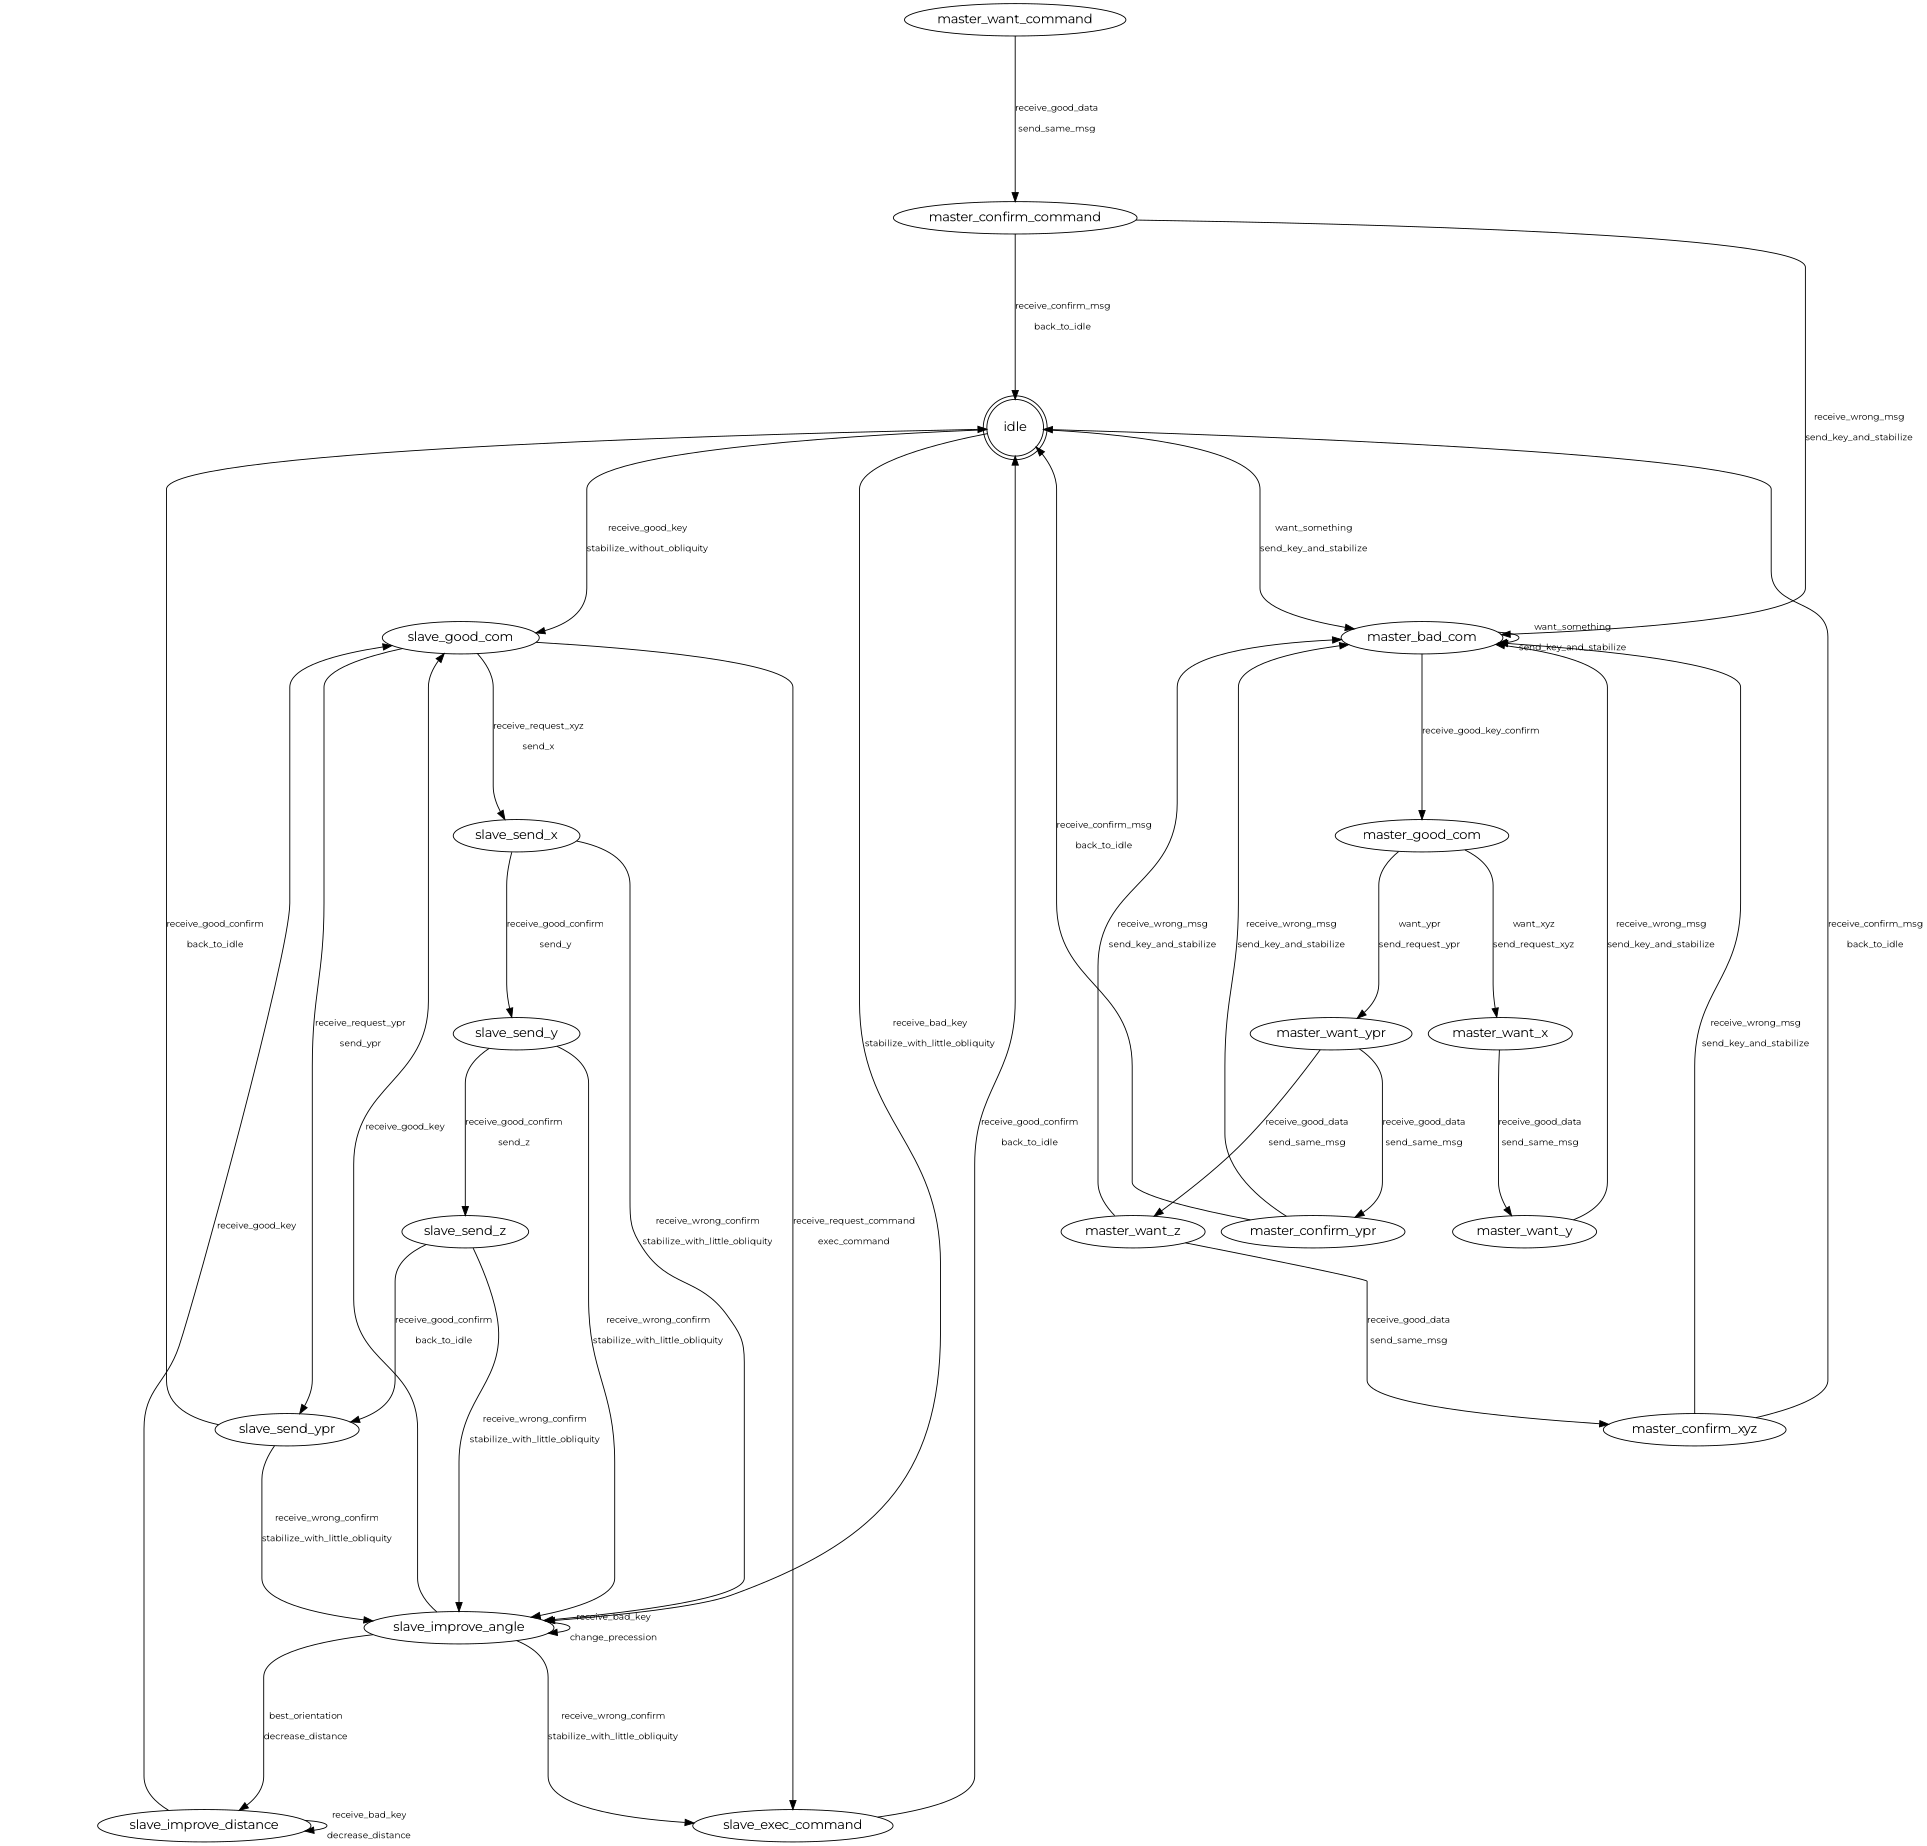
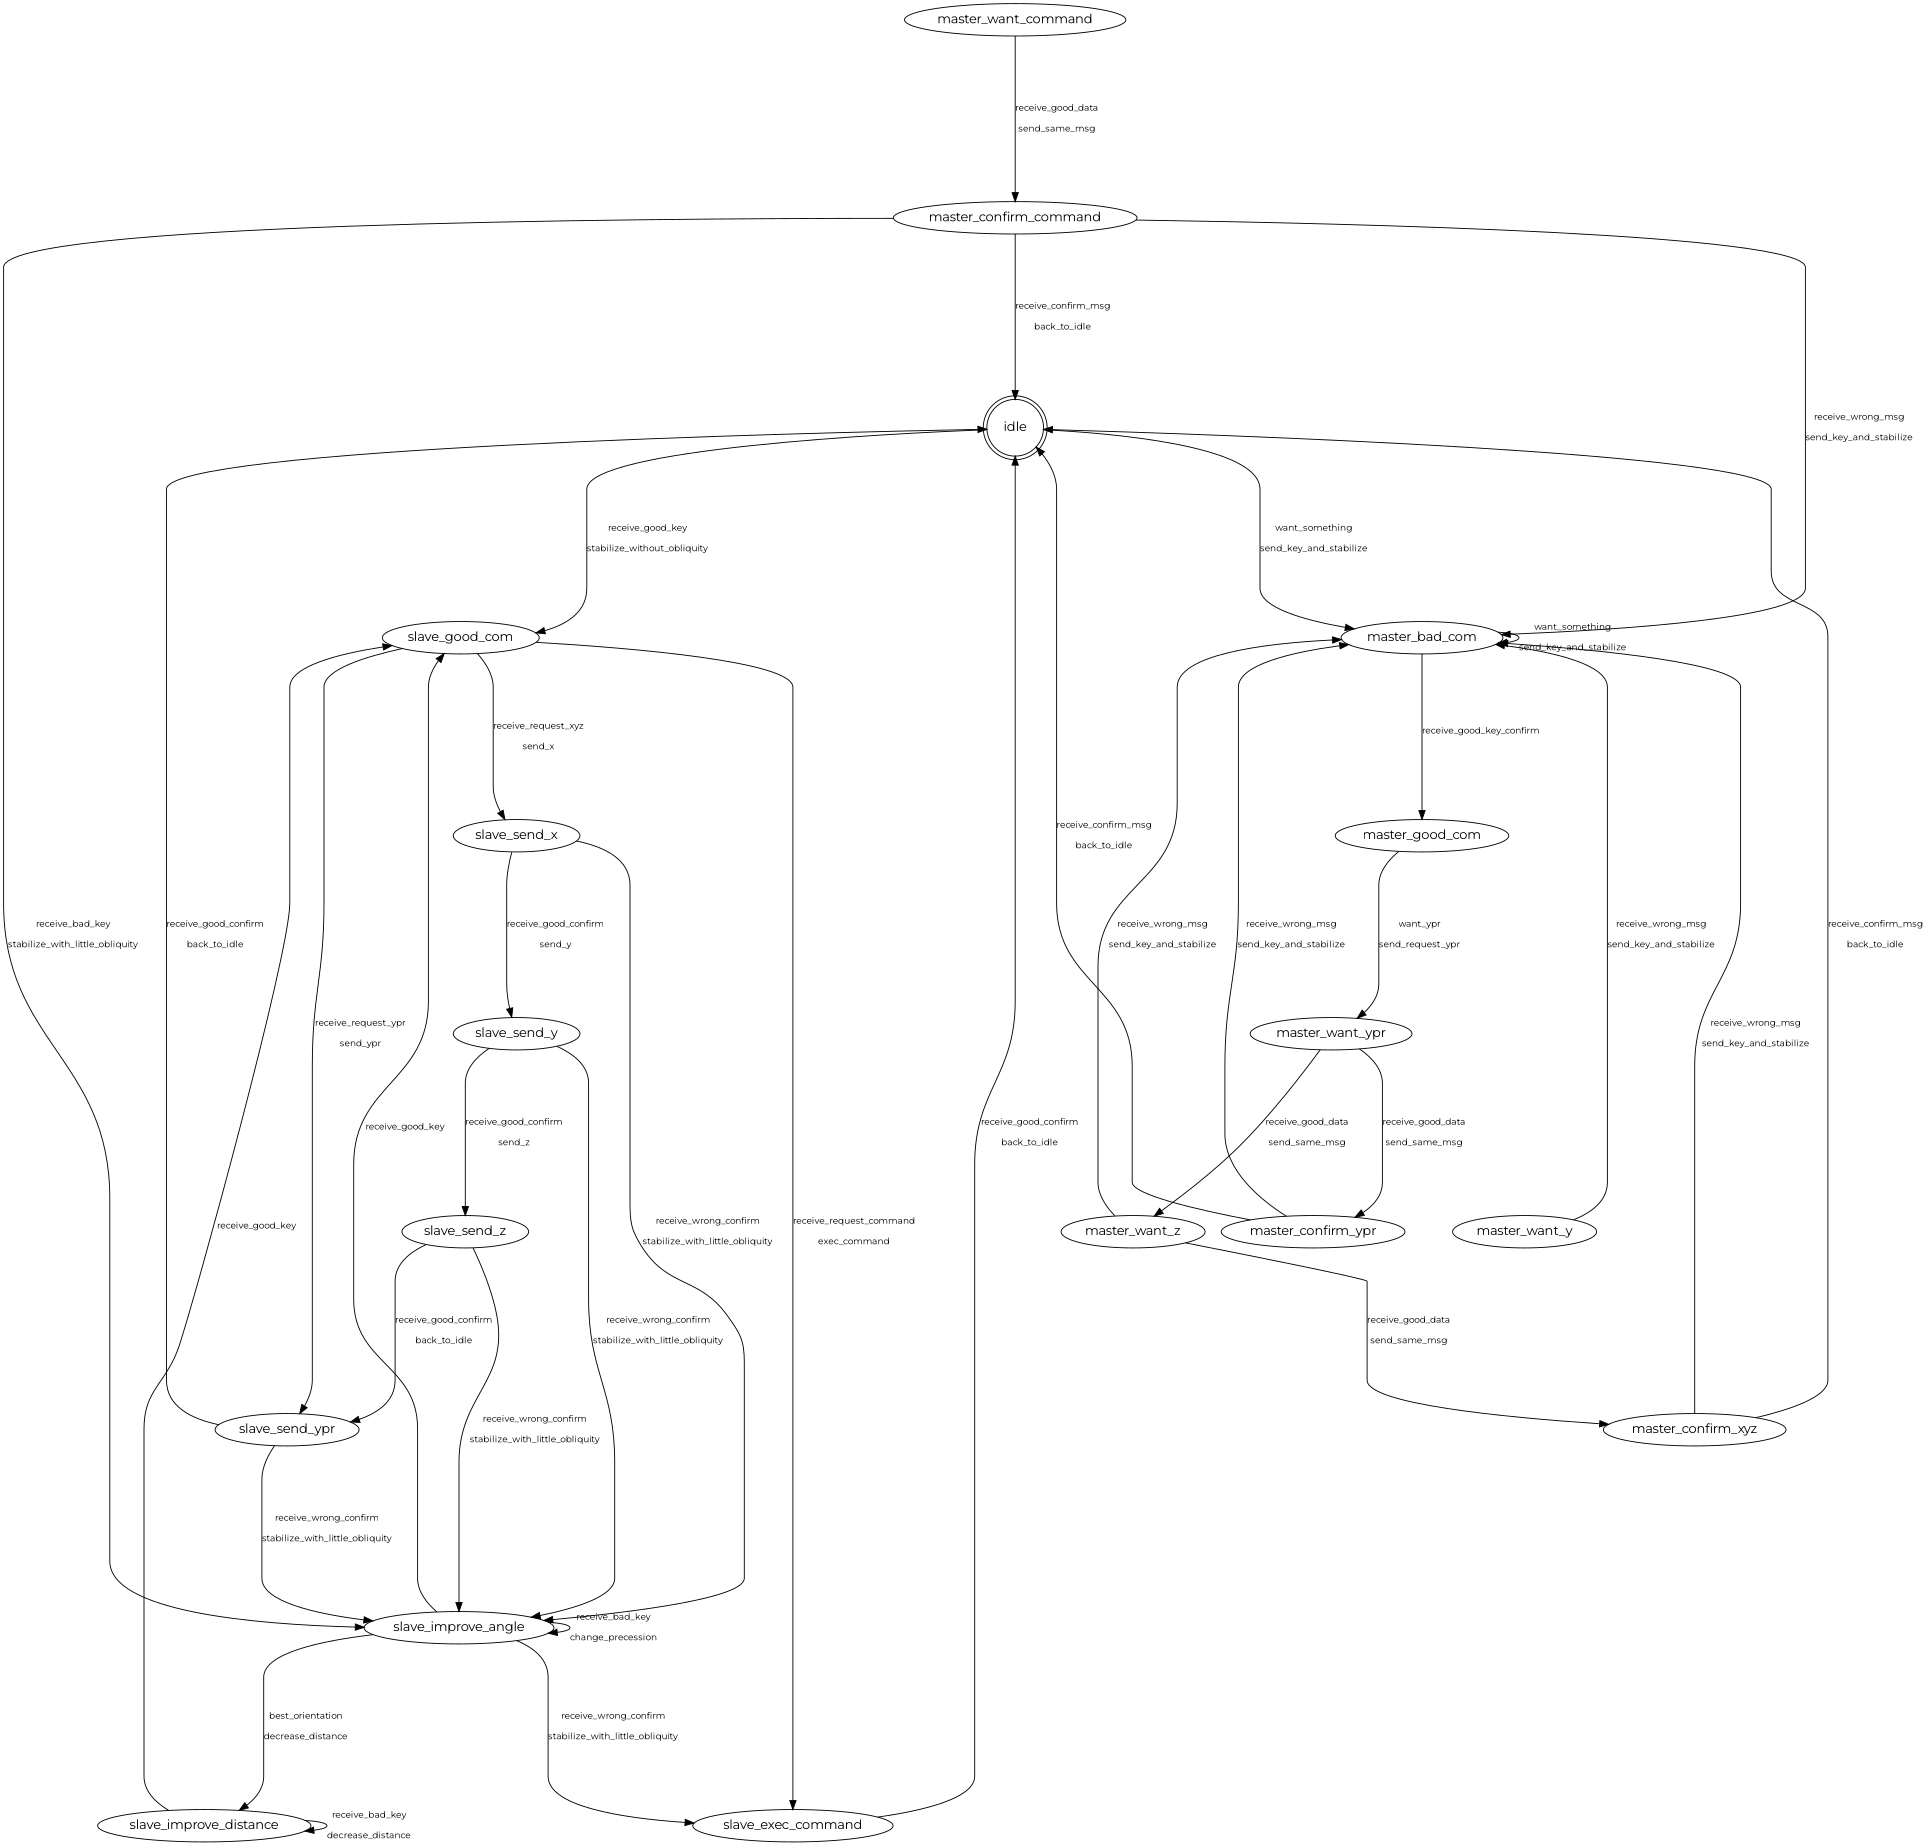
node "master_want_x": removed
edge "idle" -> "slave_improve_angle": now "master_confirm_command" -> "slave_improve_angle"
